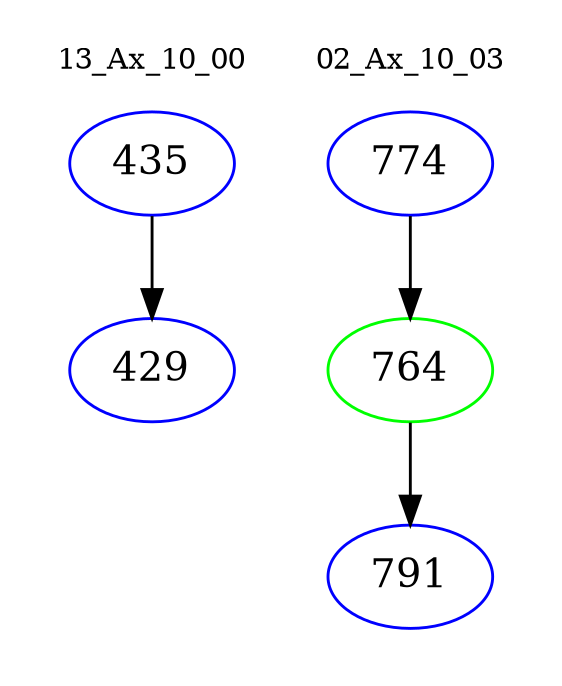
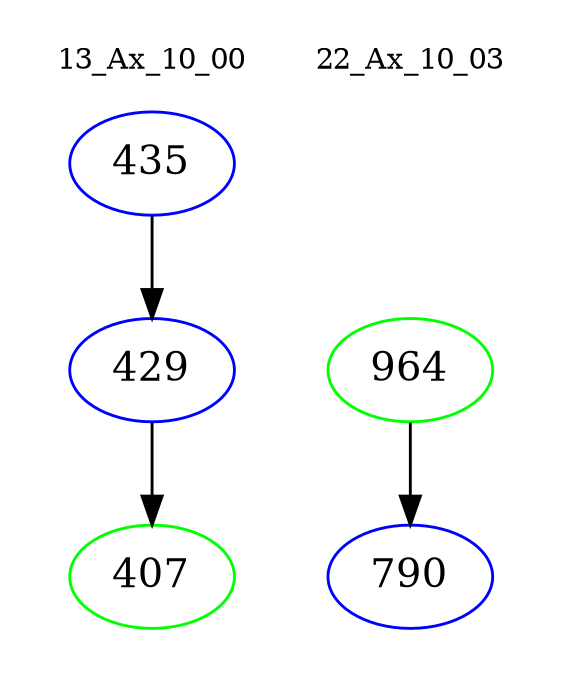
cluster "02_Ax_10_03": label "02_Ax_10_03" -> "22_Ax_10_03"
node "774": removed
node "764": label "764" -> "964"
node "407": added
node "791": label "791" -> "790"
